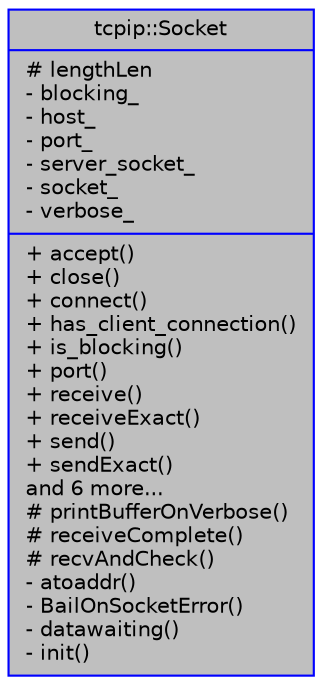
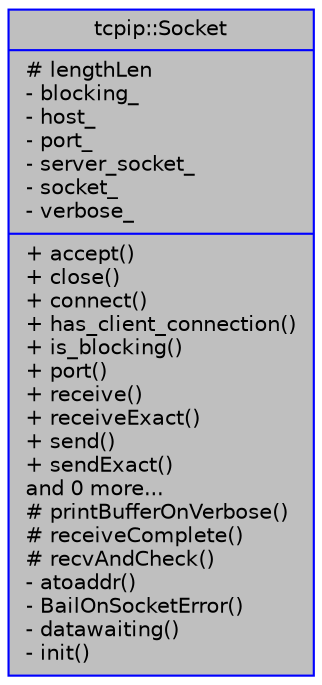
node "tcpip::Socket": text "and 6 more..." -> "and 0 more..."
